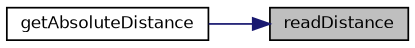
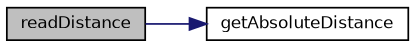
edge "getAbsoluteDistance" -> "readDistance": reversed
